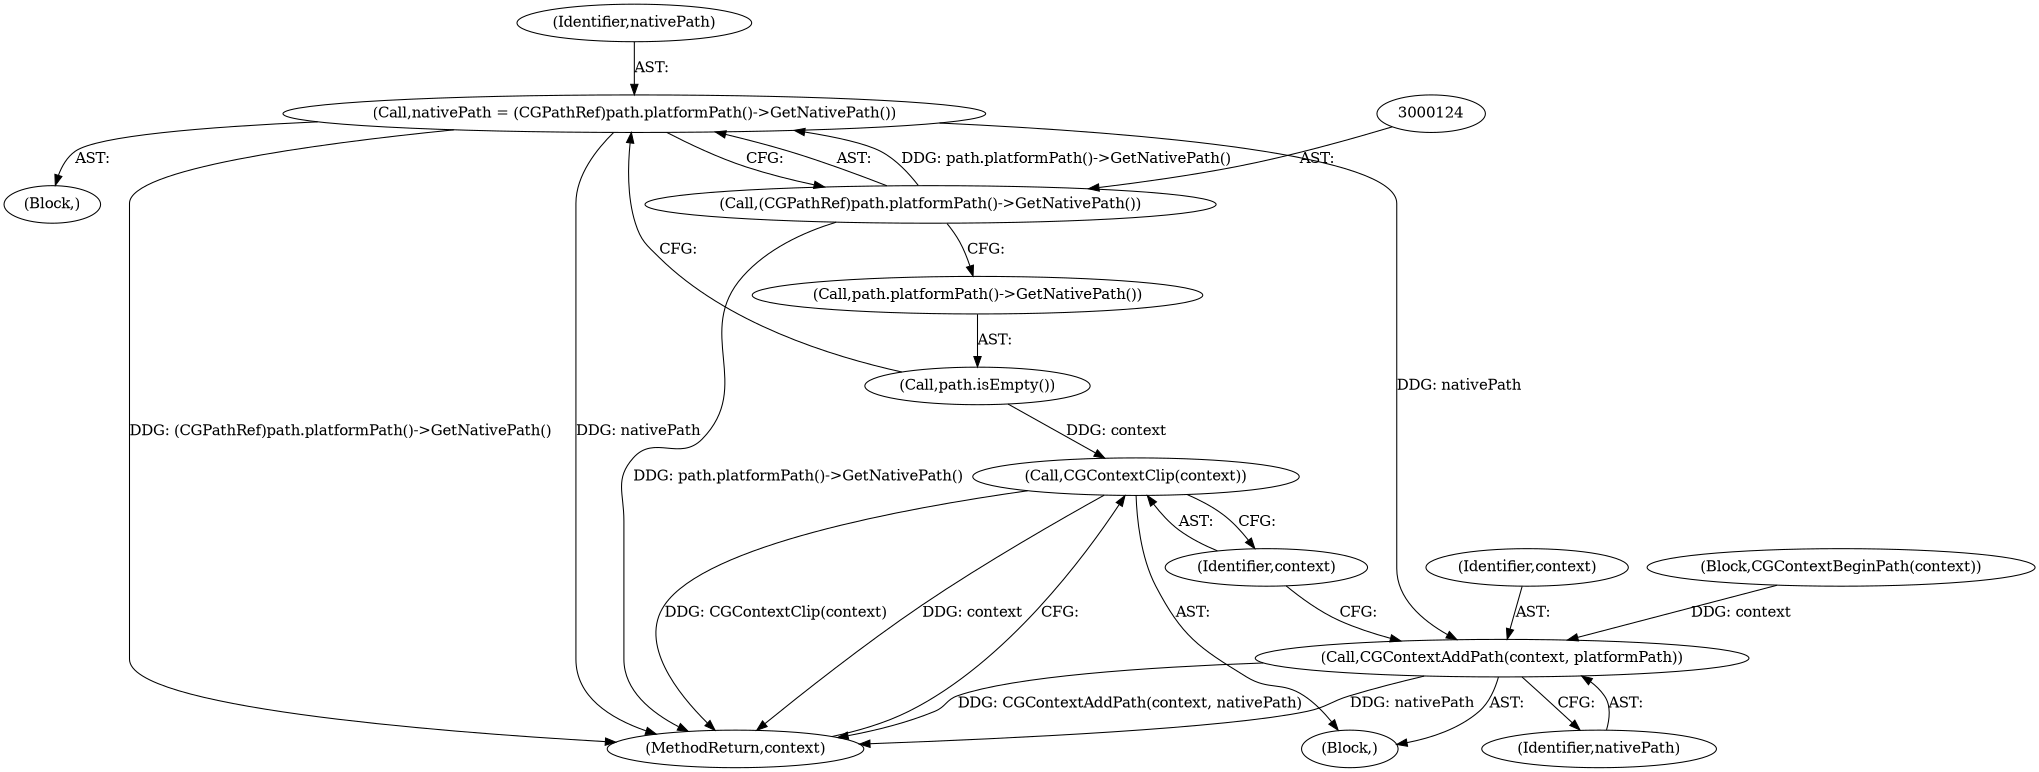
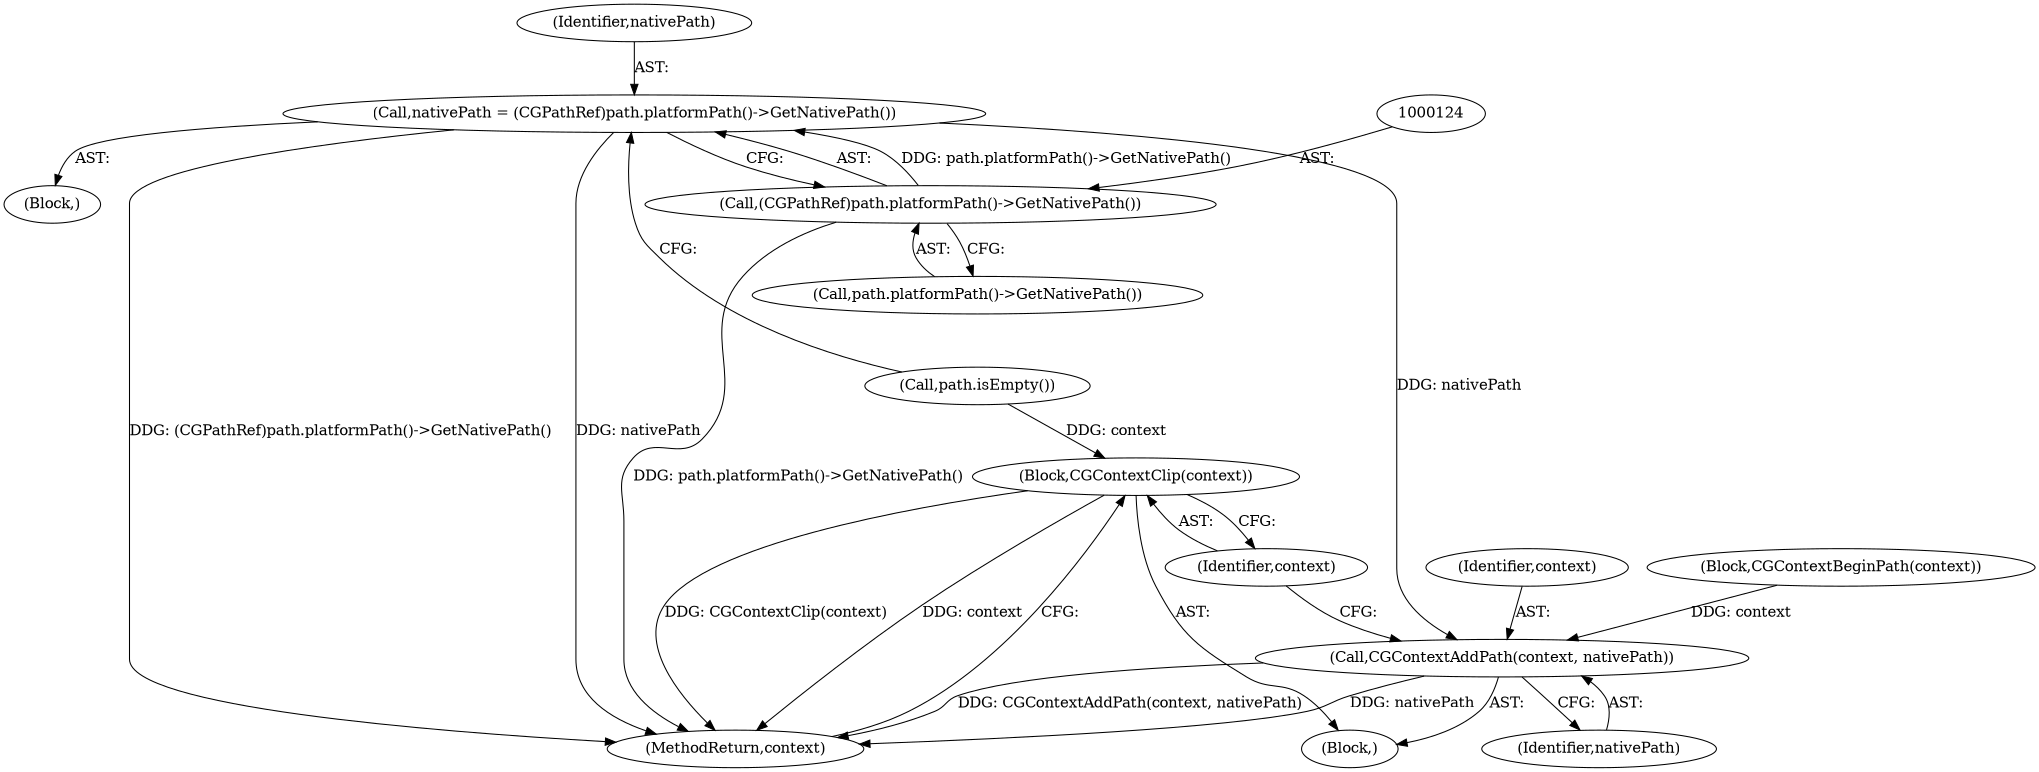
node "3000124": label "3000124" -> "1000124"
edge "(Call,path.platformPath()->GetNativePath())" -> "(Call,path.isEmpty())": now "(Call,path.platformPath()->GetNativePath())" -> "(Call,(CGPathRef)path.platformPath()->GetNativePath())"
node "(Call,CGContextClip(context))": label "(Call,CGContextClip(context))" -> "(Block,CGContextClip(context))"
node "(Call,CGContextAddPath(context, platformPath))": label "(Call,CGContextAddPath(context, platformPath))" -> "(Call,CGContextAddPath(context, nativePath))"
